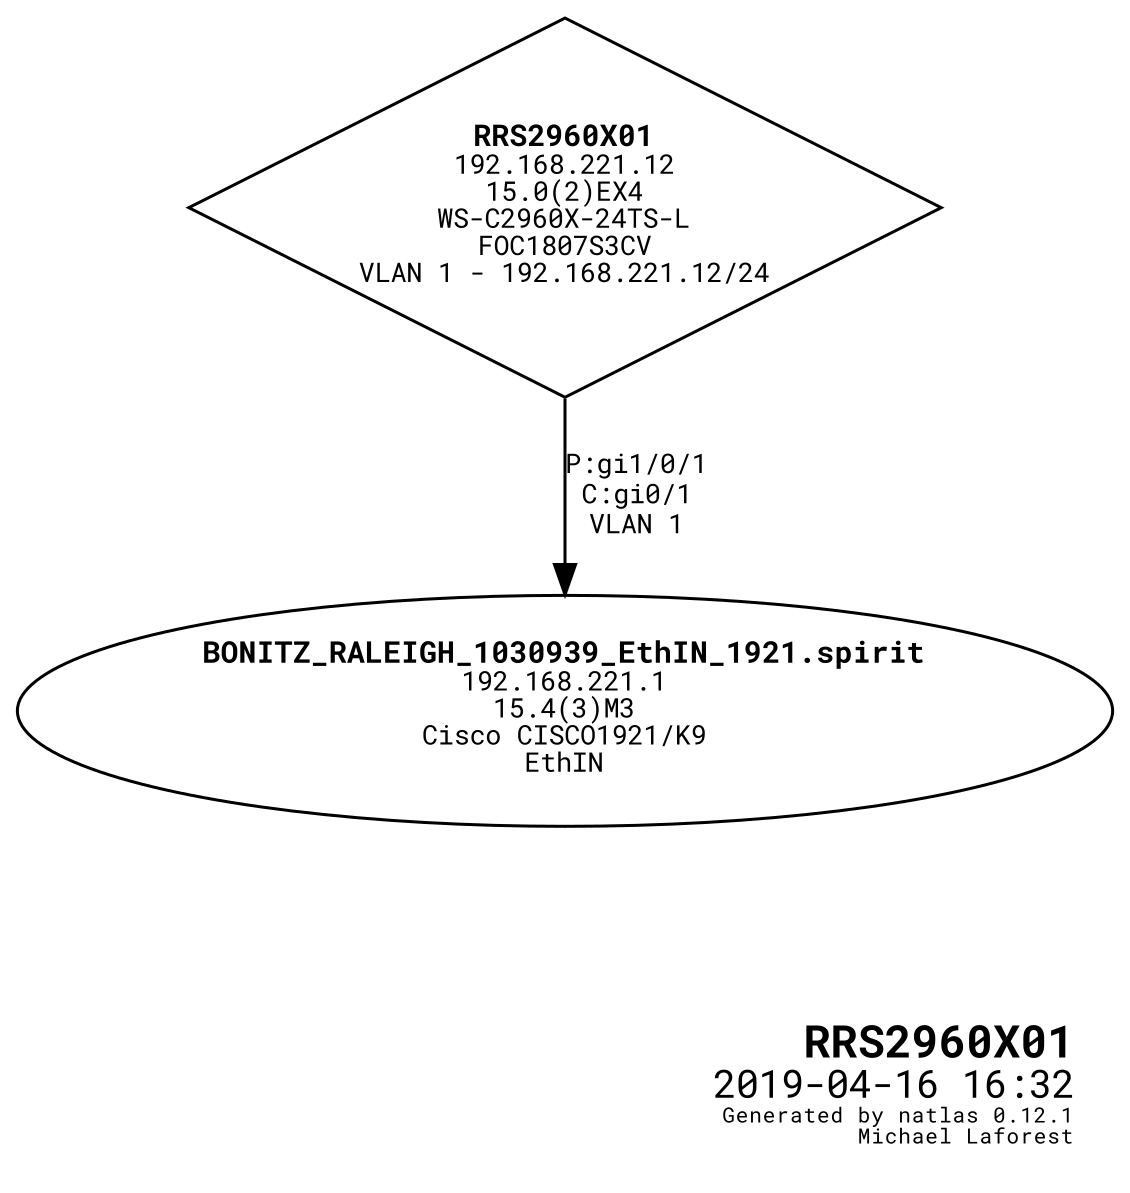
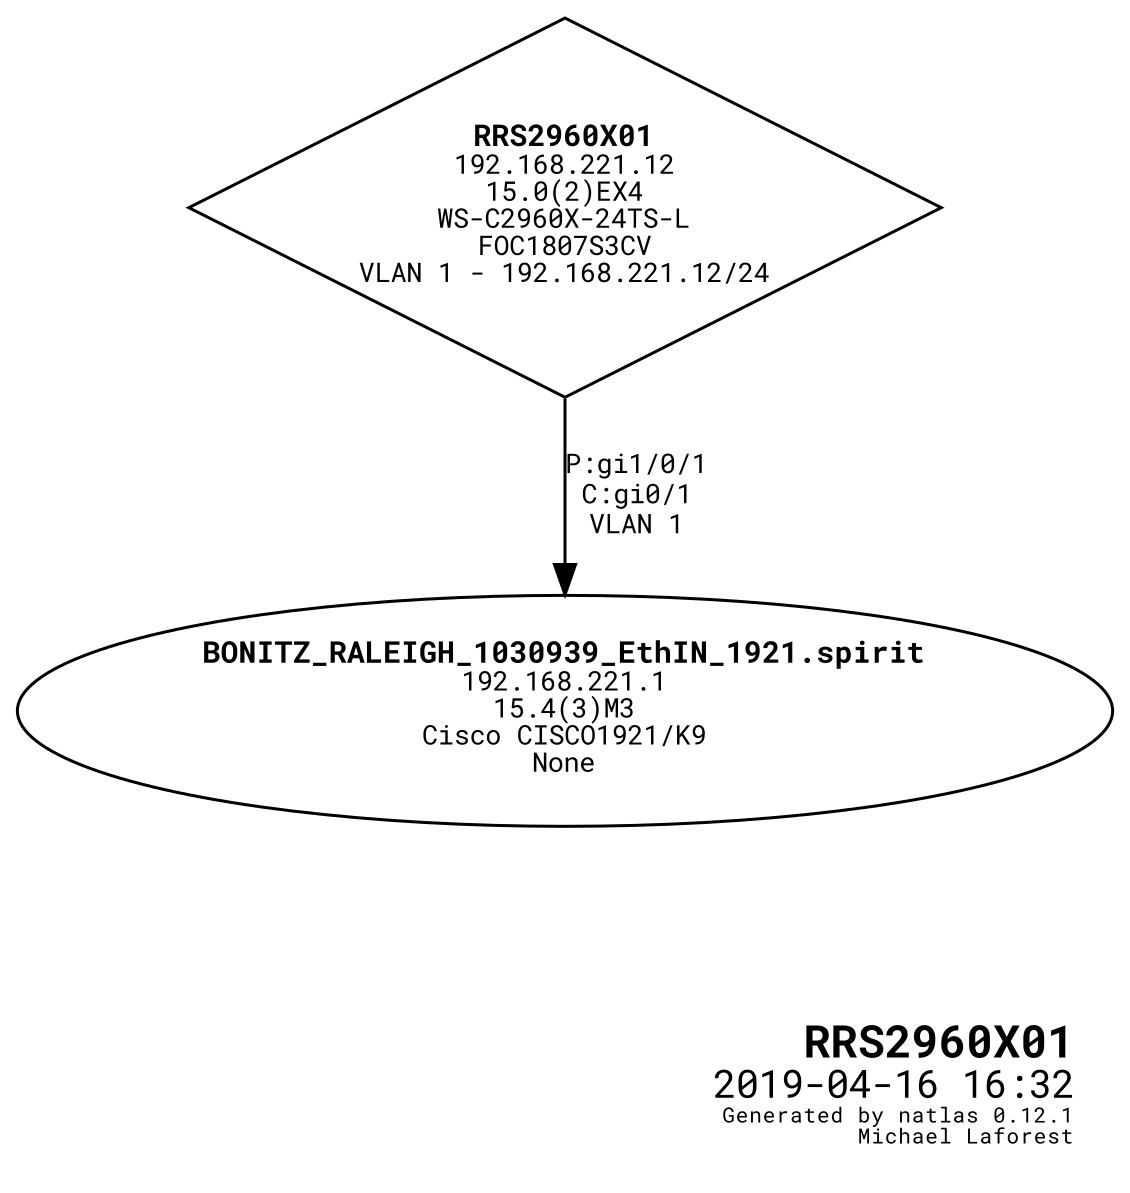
node "BONITZ_RALEIGH_1030939_EthIN_1921.spirit": text "EthIN" -> "None"
